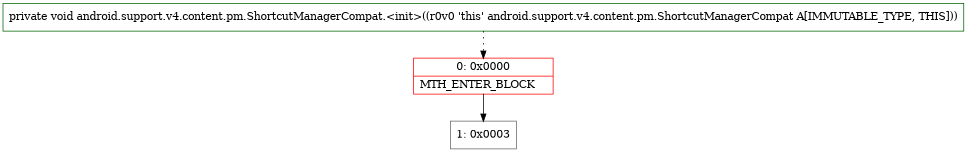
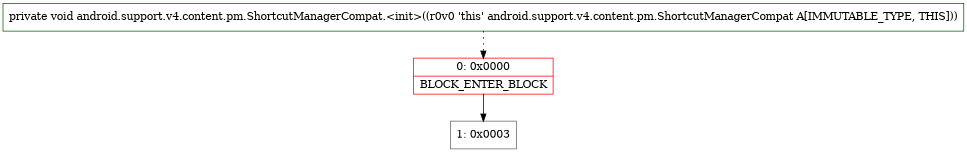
node "0: 0x0000": text "MTH_ENTER_BLOCK" -> "BLOCK_ENTER_BLOCK"
